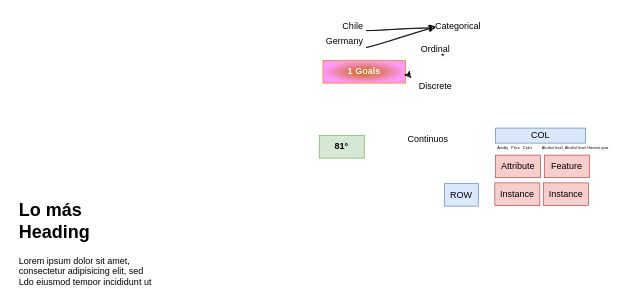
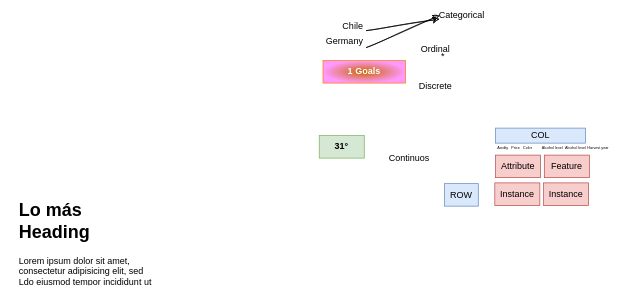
node "Categorical": moved (458, 27) -> (462, 15)
edge "1 Goals" -> "Discrete": removed
node "Continuos": moved (428, 139) -> (409, 158)
node "81°": label "81°" -> "31°"
